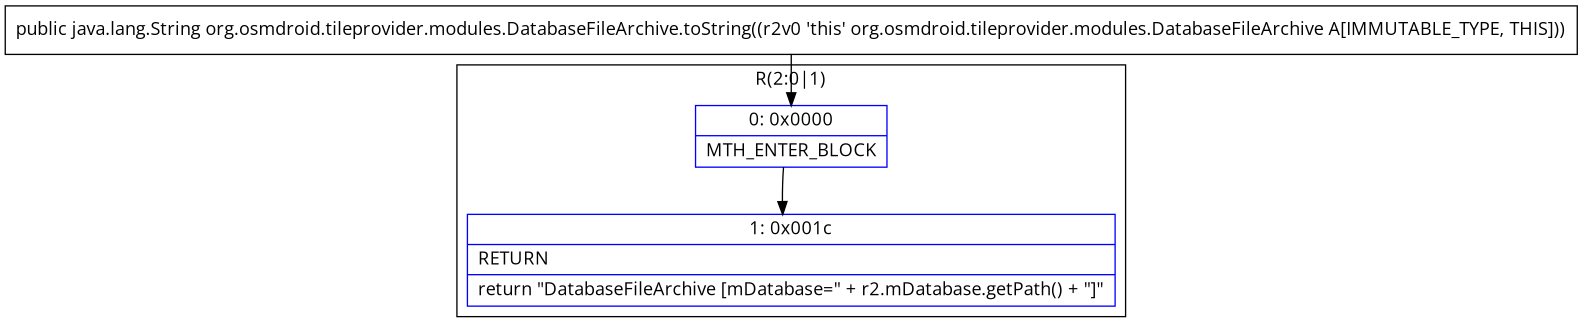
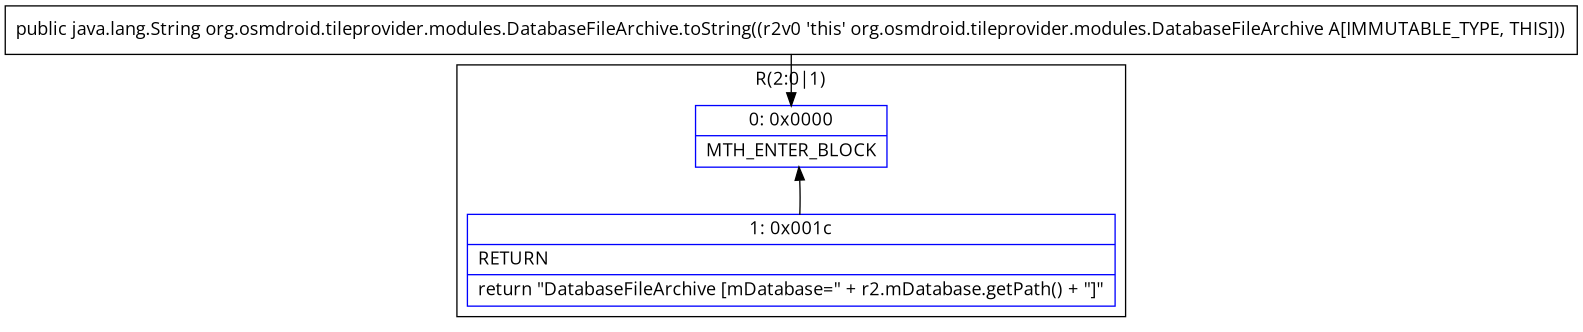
edge "0: 0x0000" -> "1: 0x001c": reversed
